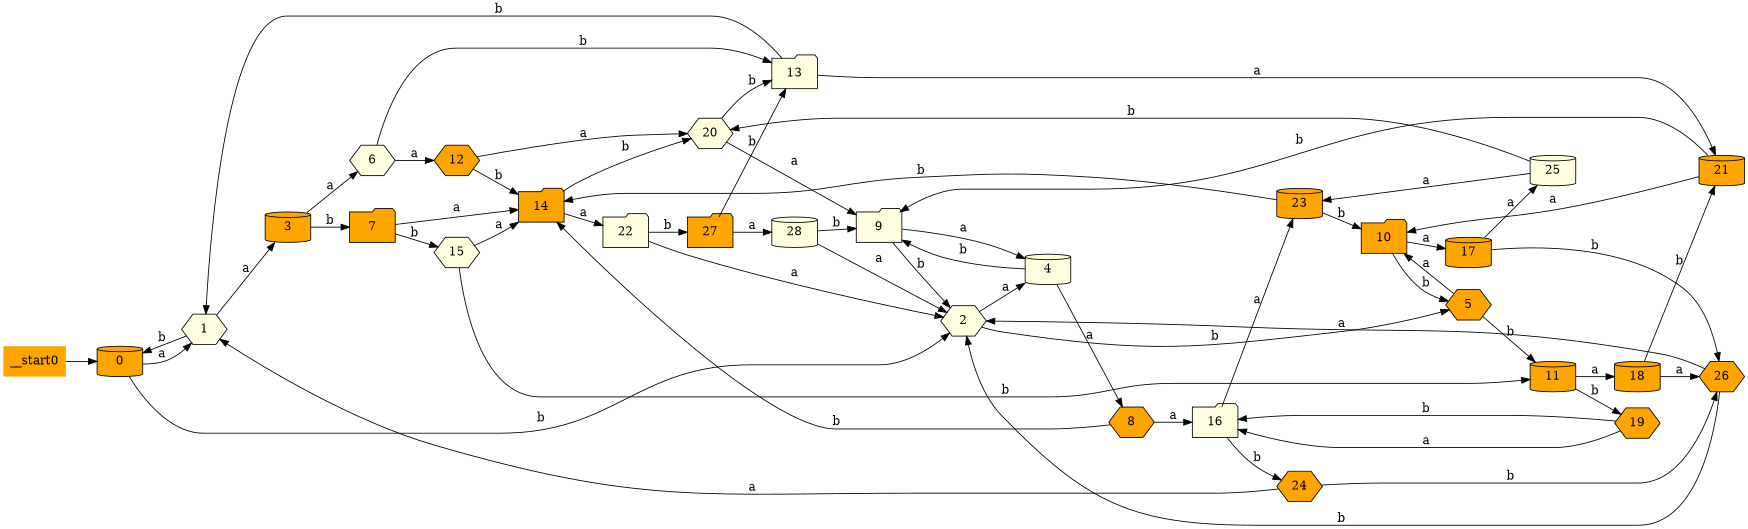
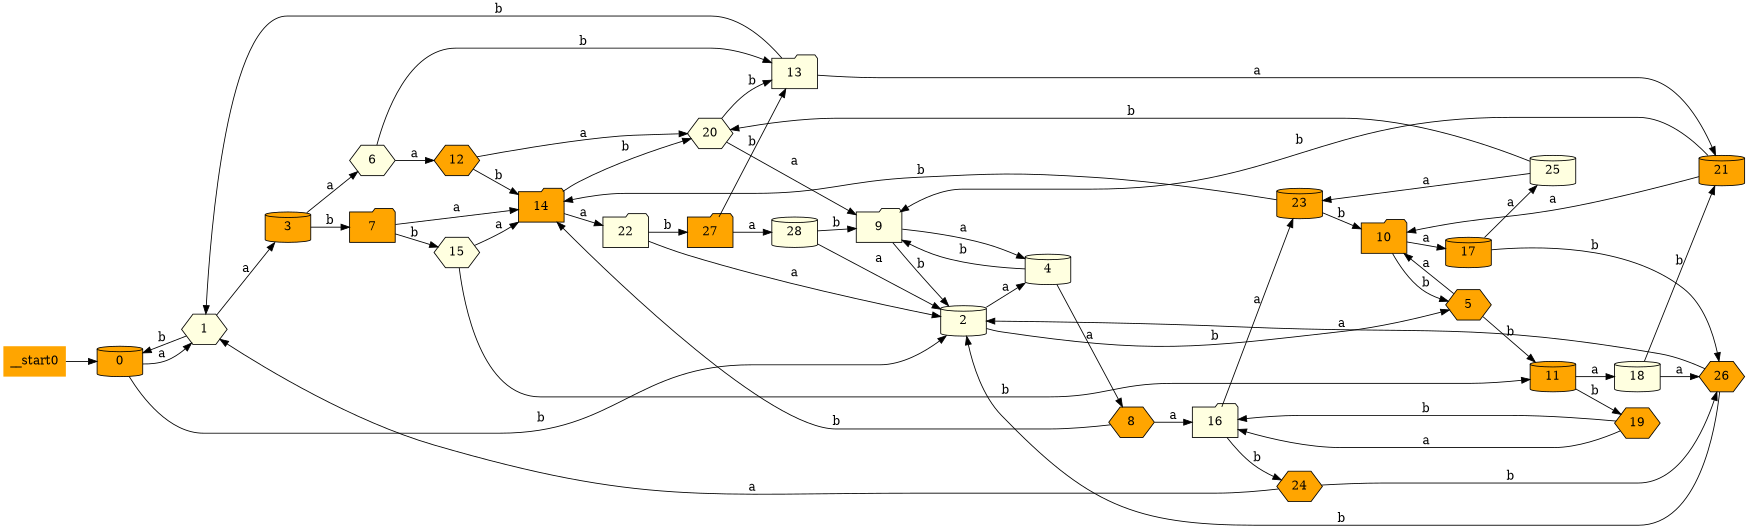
node "2": shape hexagon -> cylinder
node "18": fillcolor orange -> lightyellow
